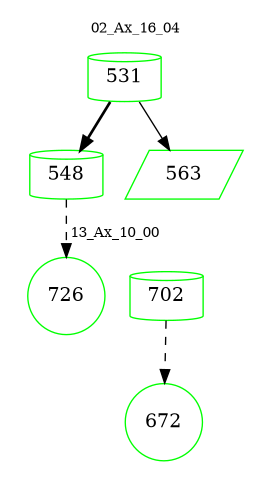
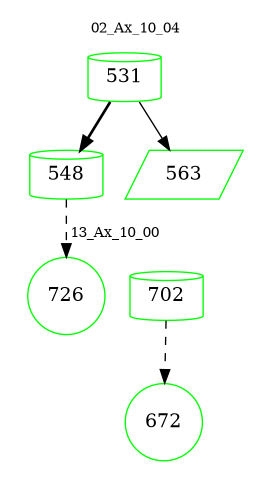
cluster "02_Ax_16_04": label "02_Ax_16_04" -> "02_Ax_10_04"
